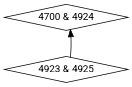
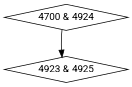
edge "4923 & 4925" -> "4700 & 4924": reversed
